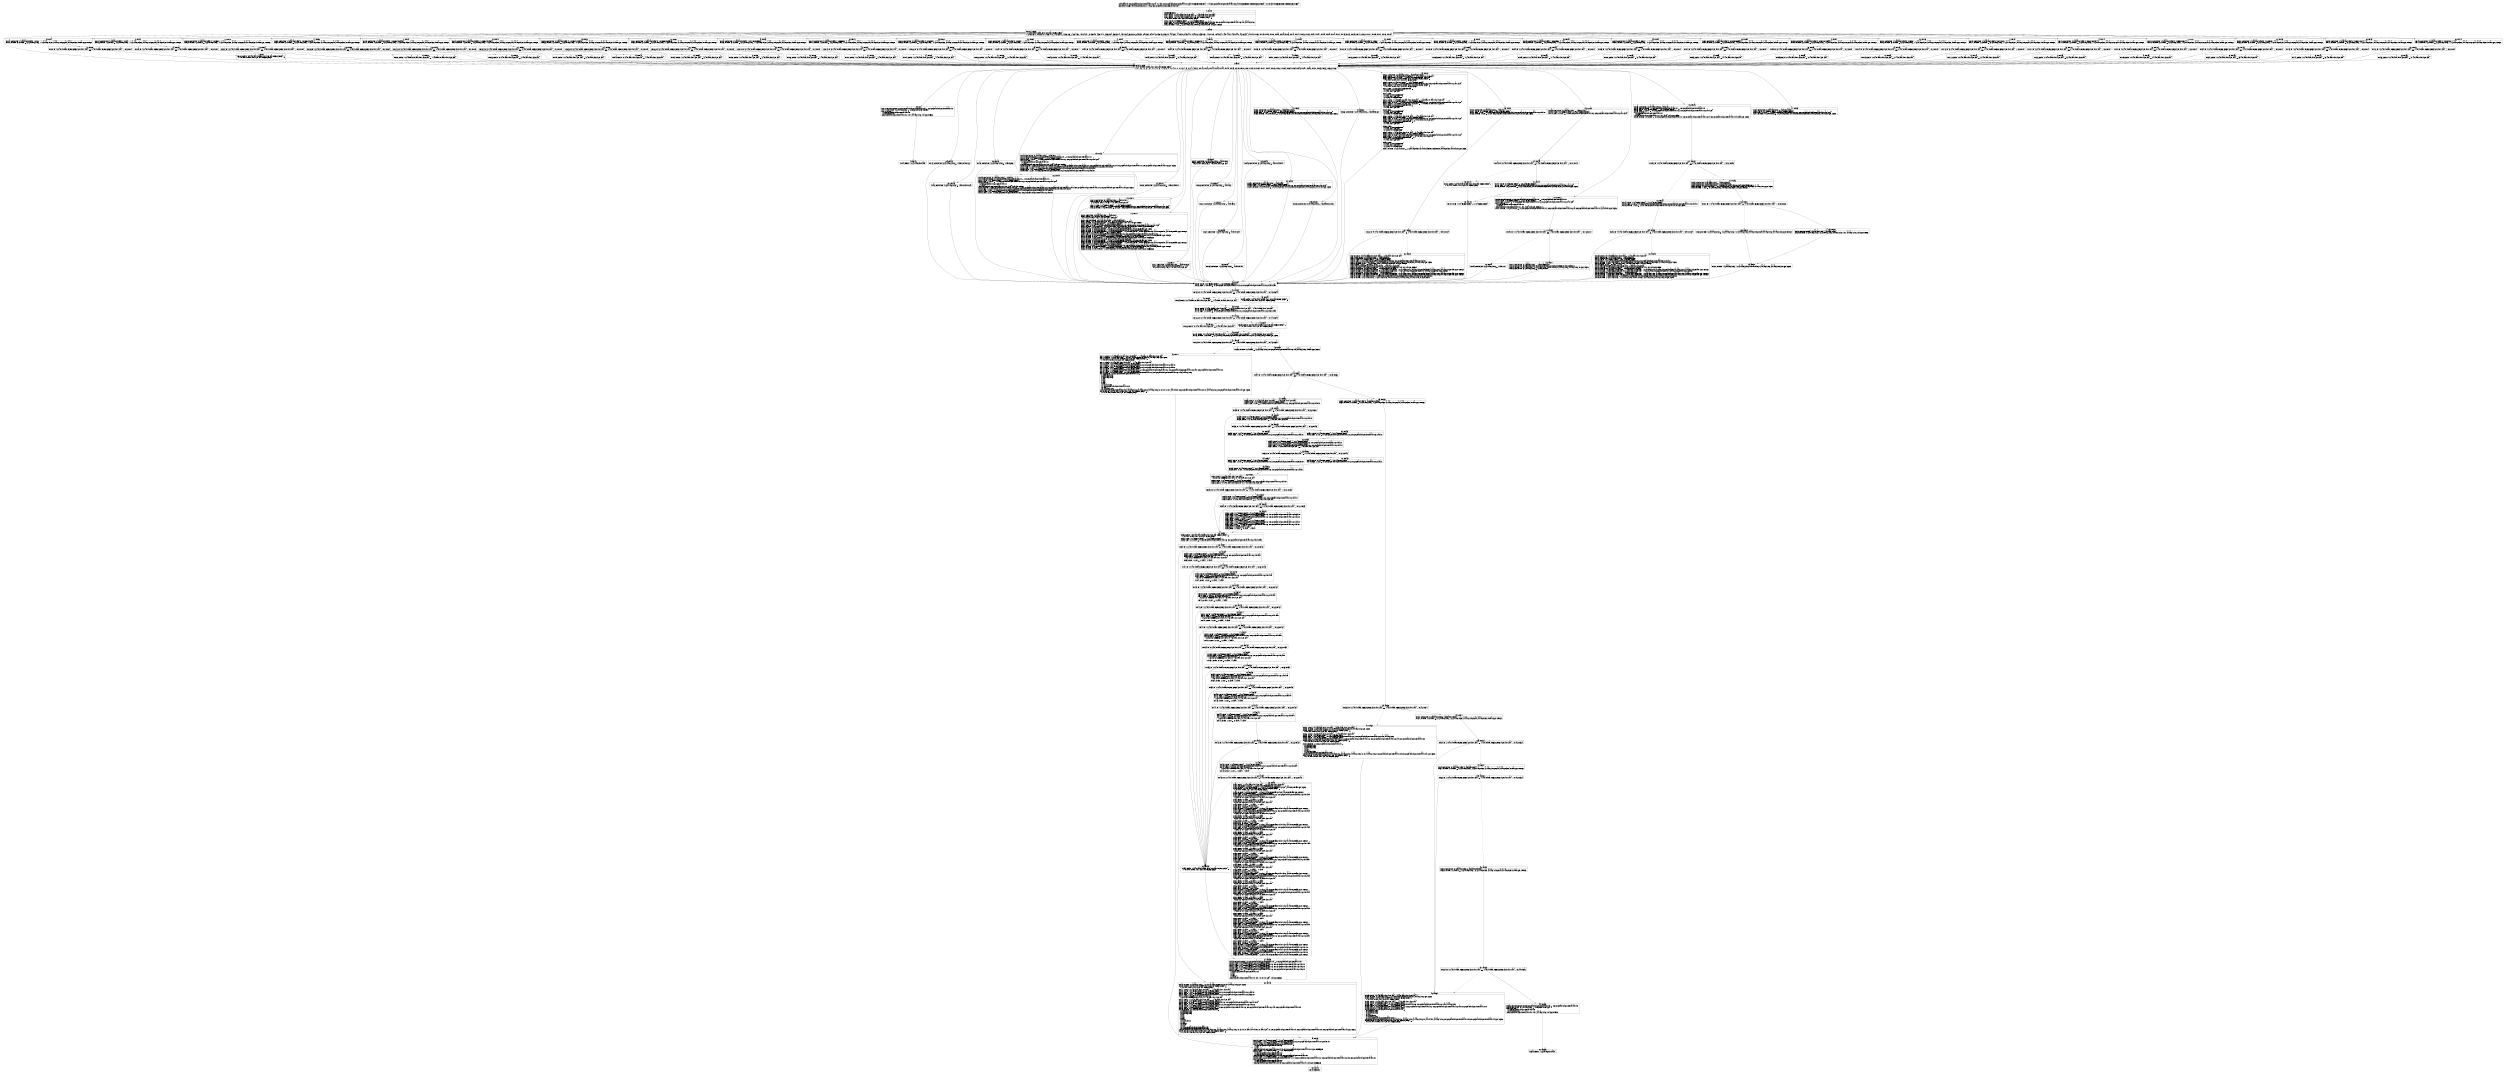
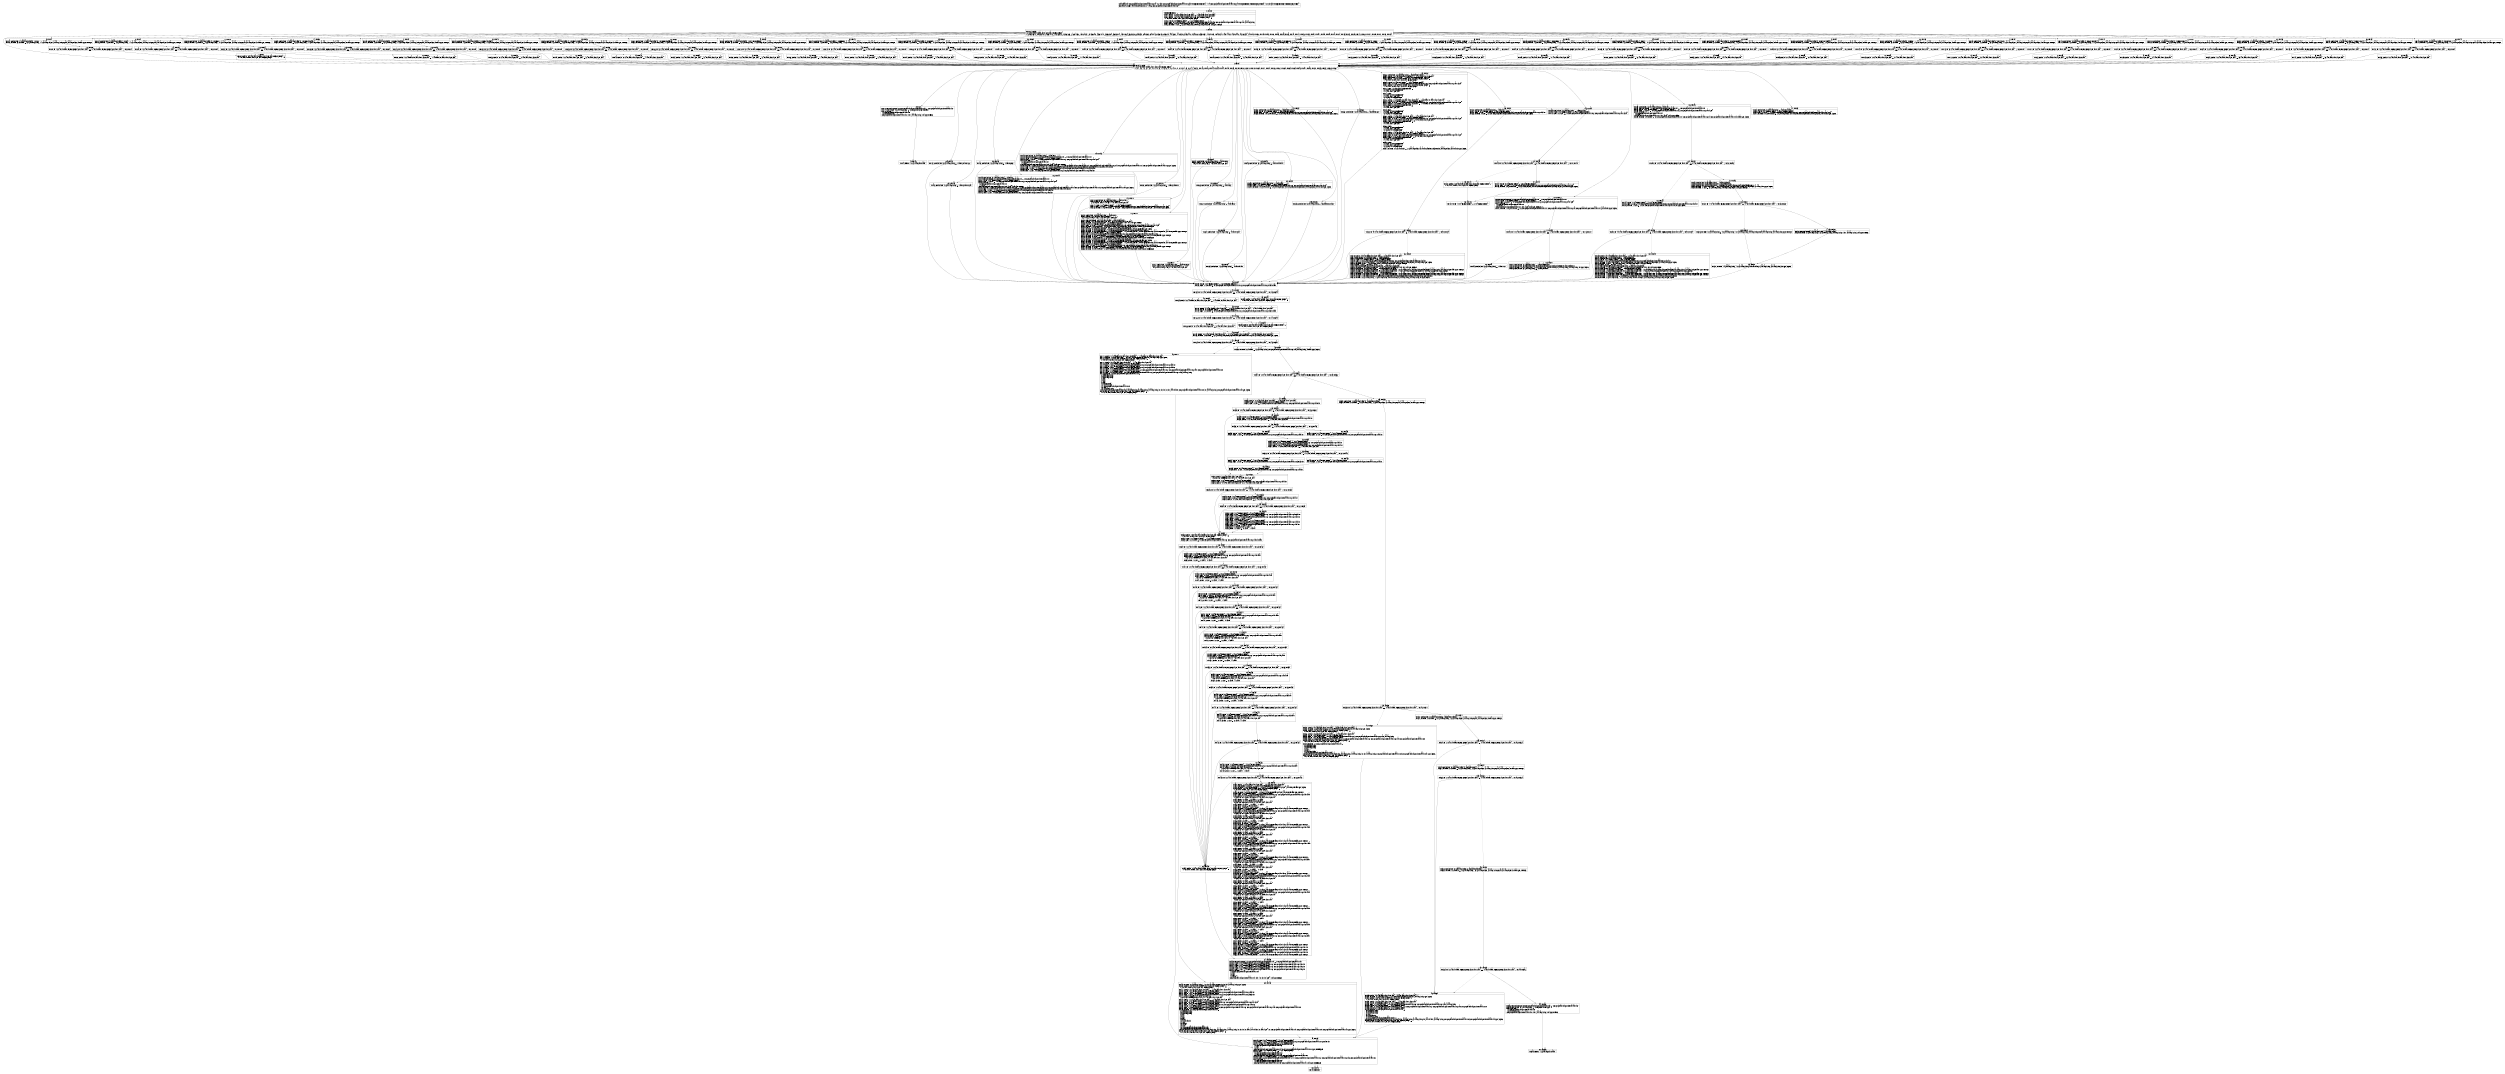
node "98: 0x0171": text "(r9 I:int)" -> "(r9 I:unsupported)"
